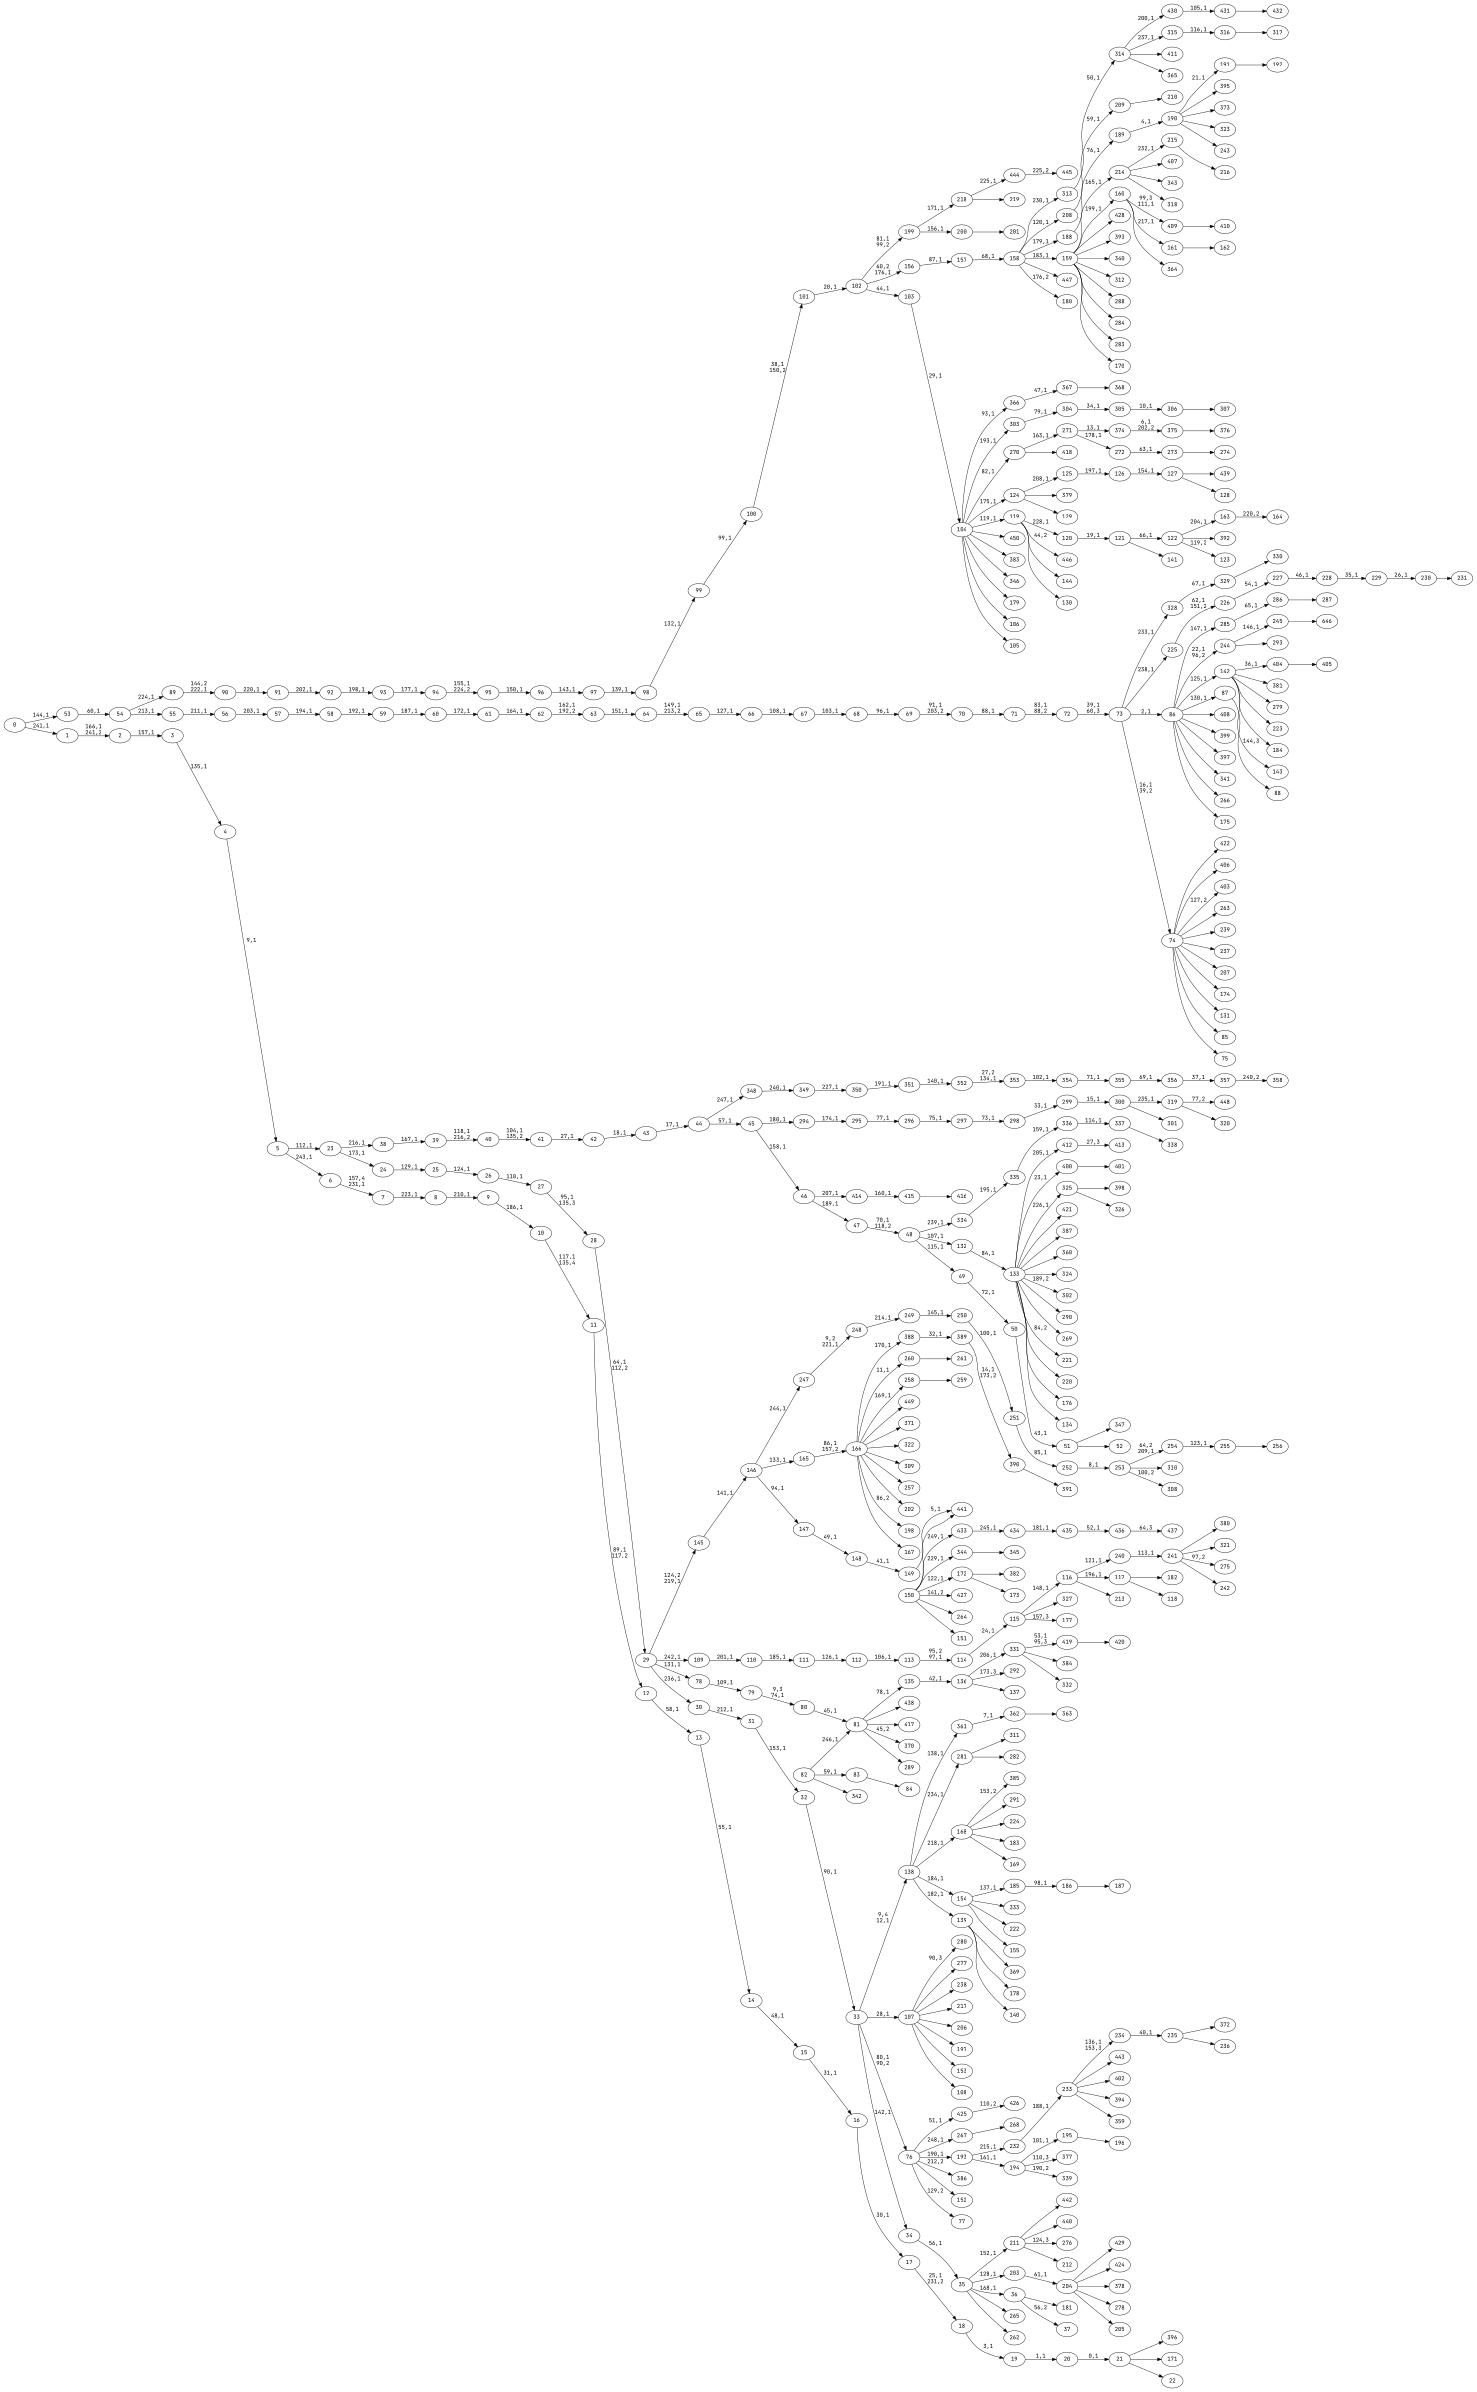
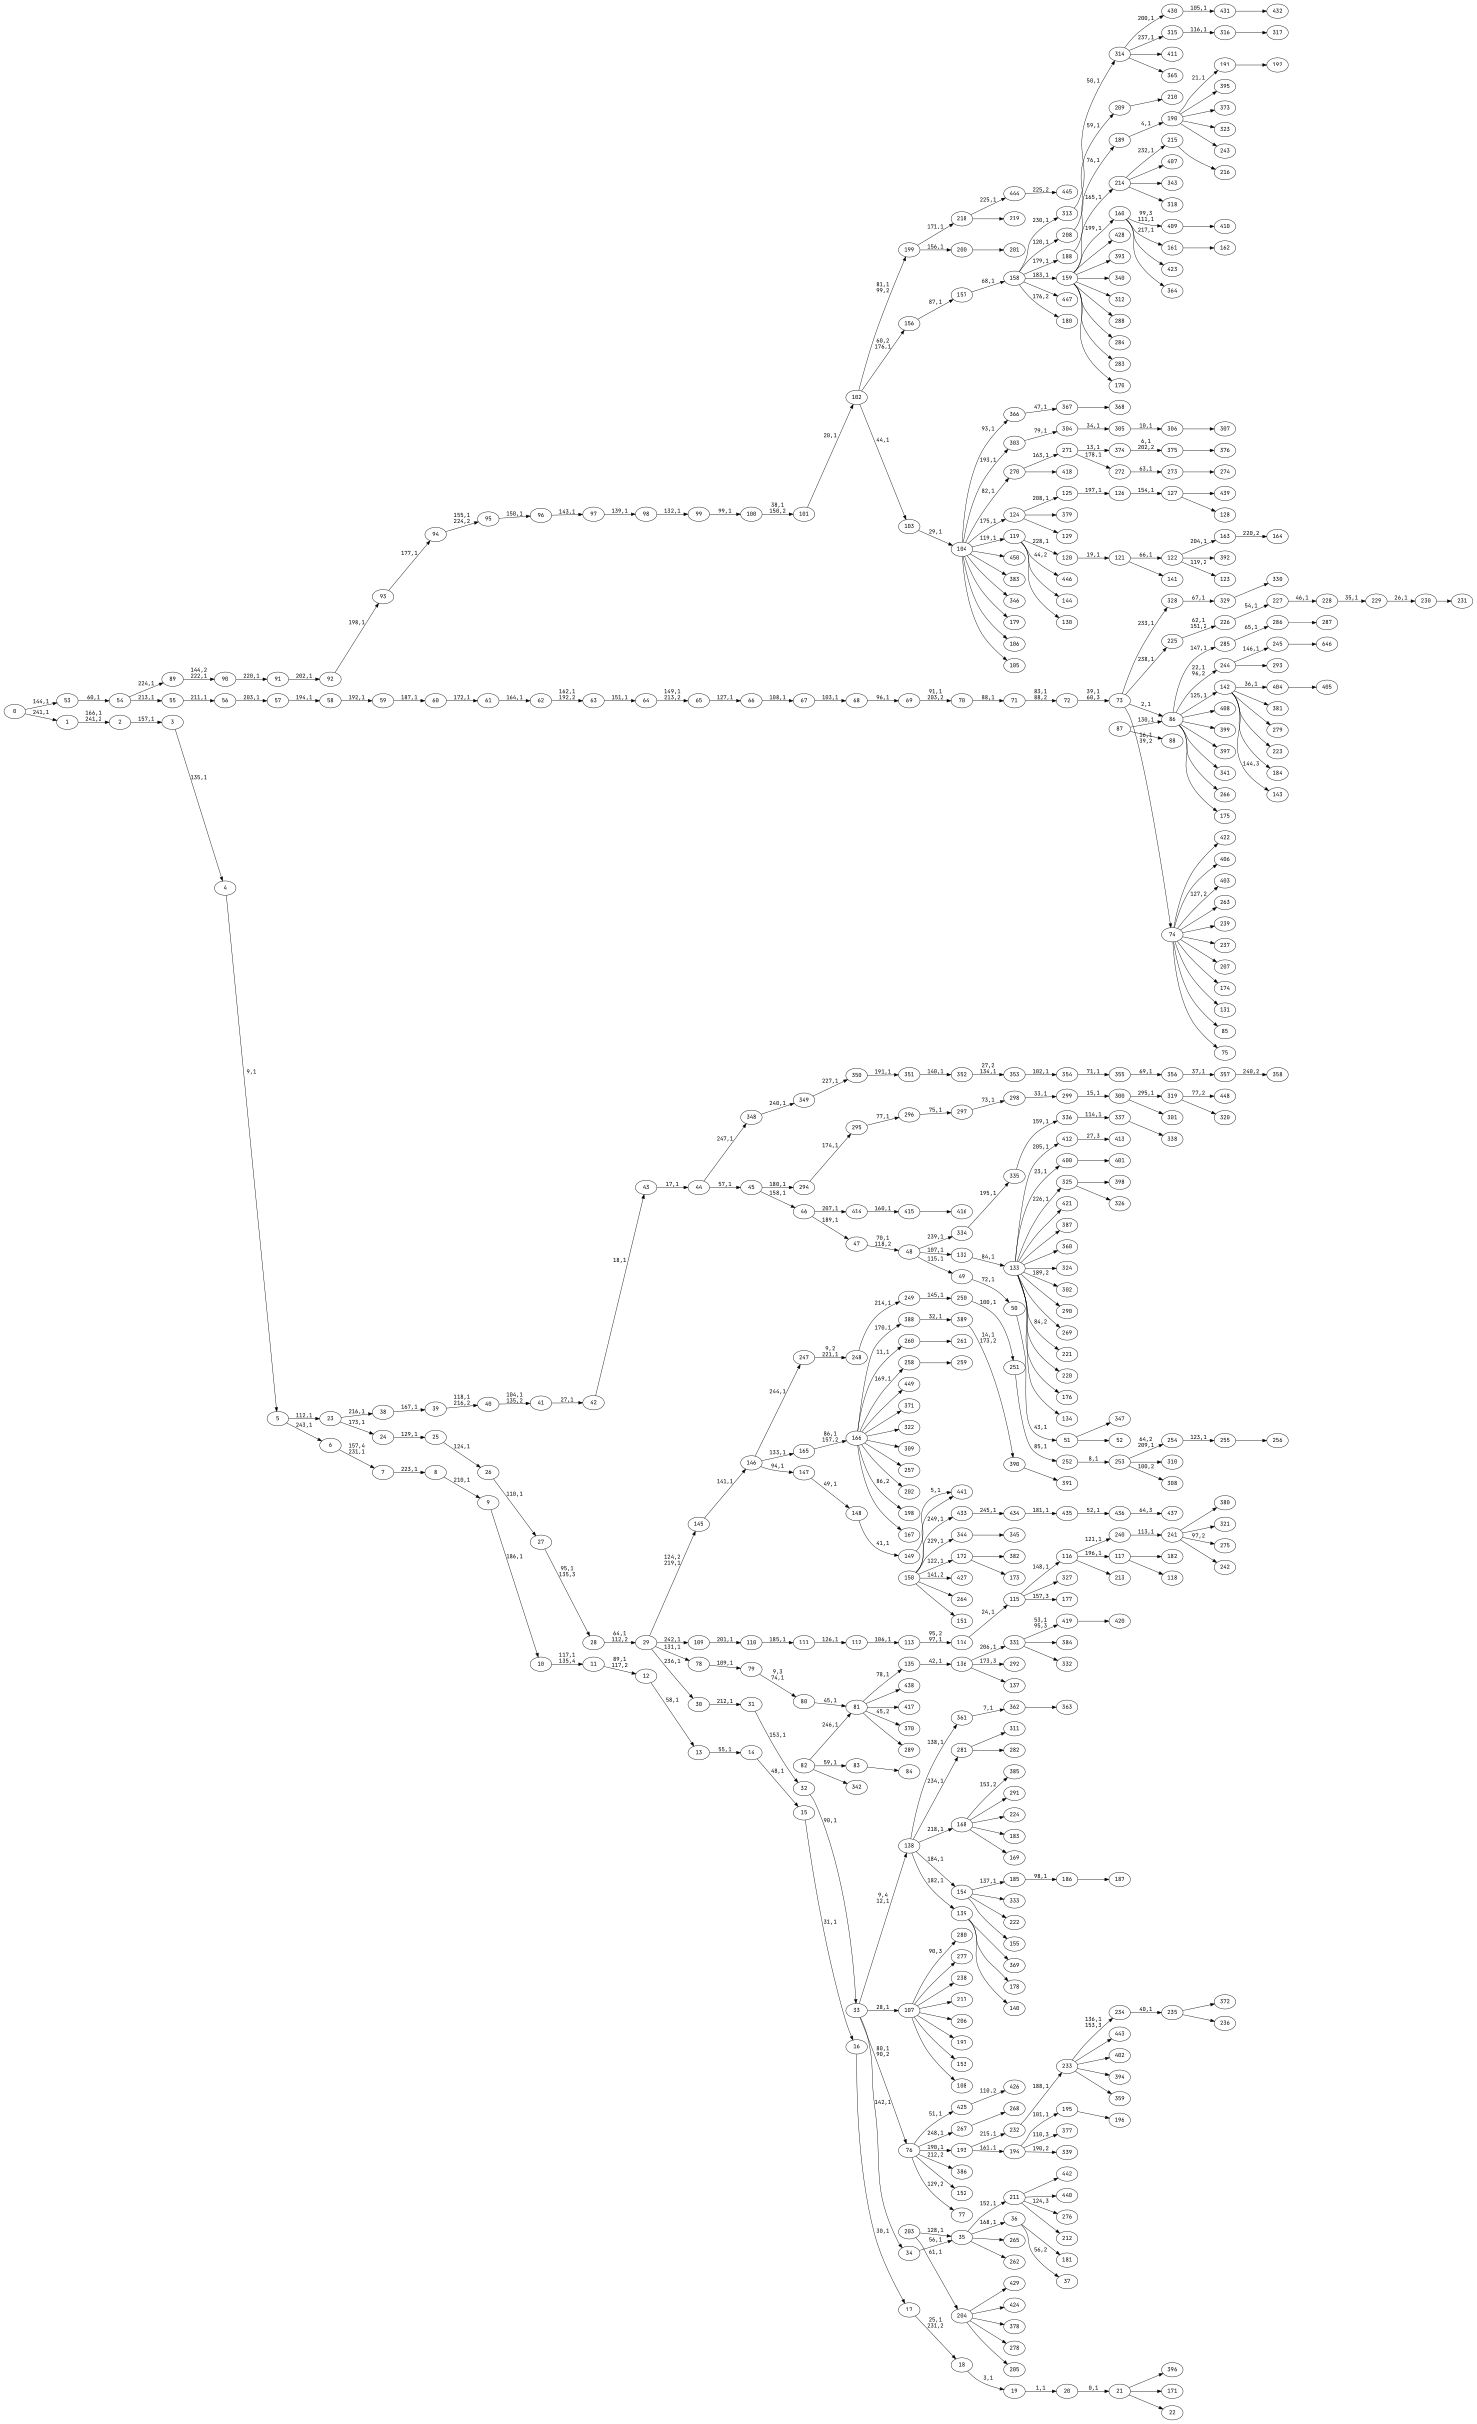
node "423": added
edge "86" -> "87": reversed
edge "300" -> "319": label "235,1" -> "295,1"
edge "35" -> "203": reversed
